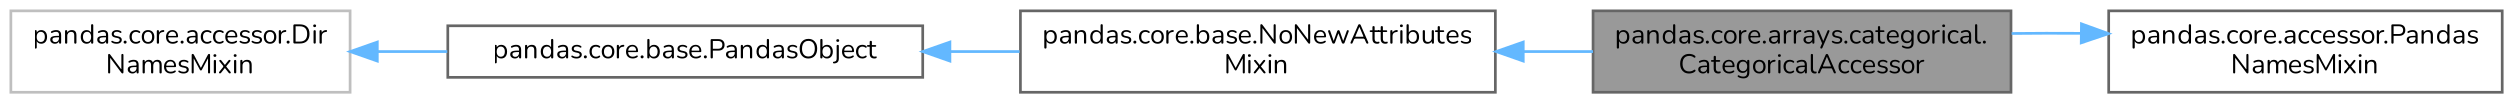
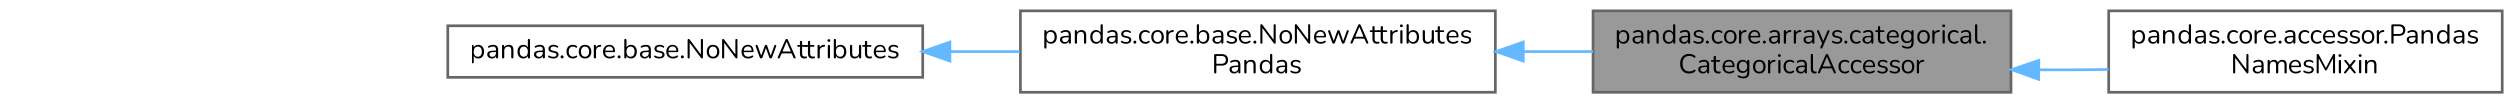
edge "pandas.core.arrays.categorical. CategoricalAccessor" -> "pandas.core.accessor.Pandas NamesMixin": reversed
node "pandas.core.accessor.Dir NamesMixin": removed
node "pandas.core.base.PandasObject": label "pandas.core.base.PandasObject" -> "pandas.core.base.NoNewAttributes"
node "pandas.core.base.NoNewAttributes Mixin": label "pandas.core.base.NoNewAttributes Mixin" -> "pandas.core.base.NoNewAttributes Pandas"
